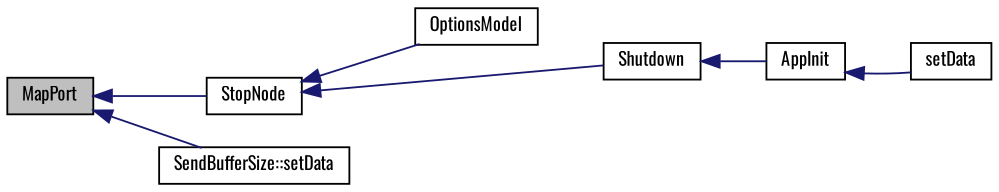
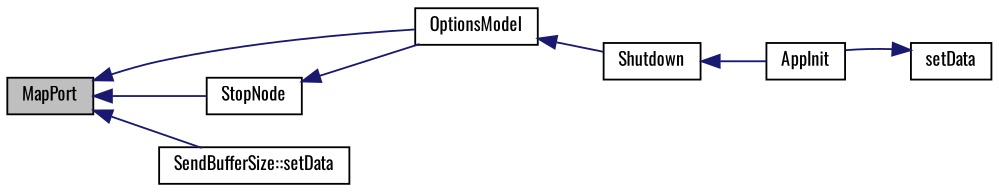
edge "OptionsModel" -> "MapPort": added
edge "setData" -> "AppInit": reversed
edge "Shutdown" -> "StopNode": now "Shutdown" -> "OptionsModel"
